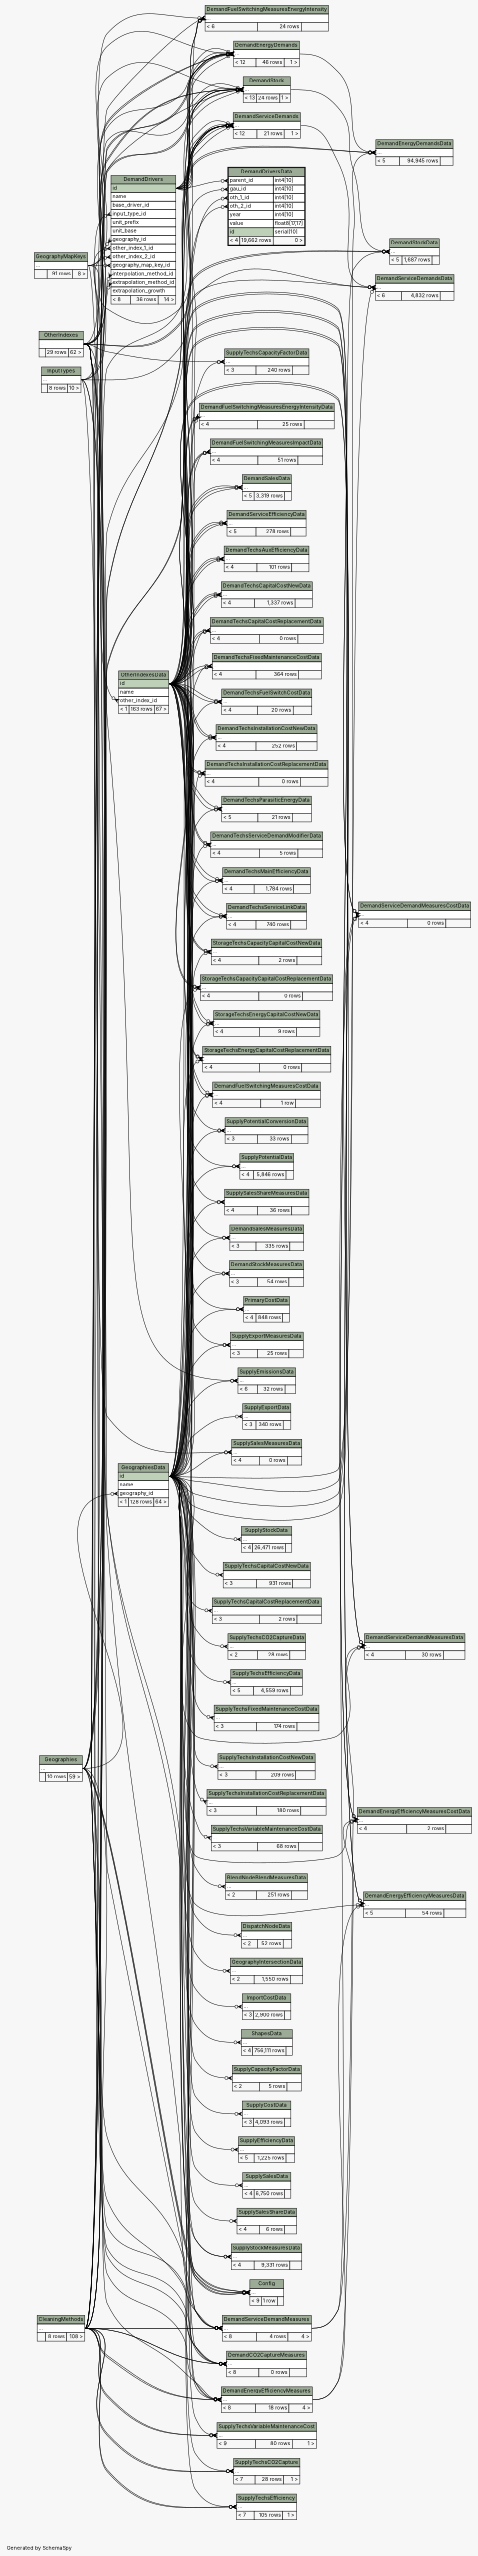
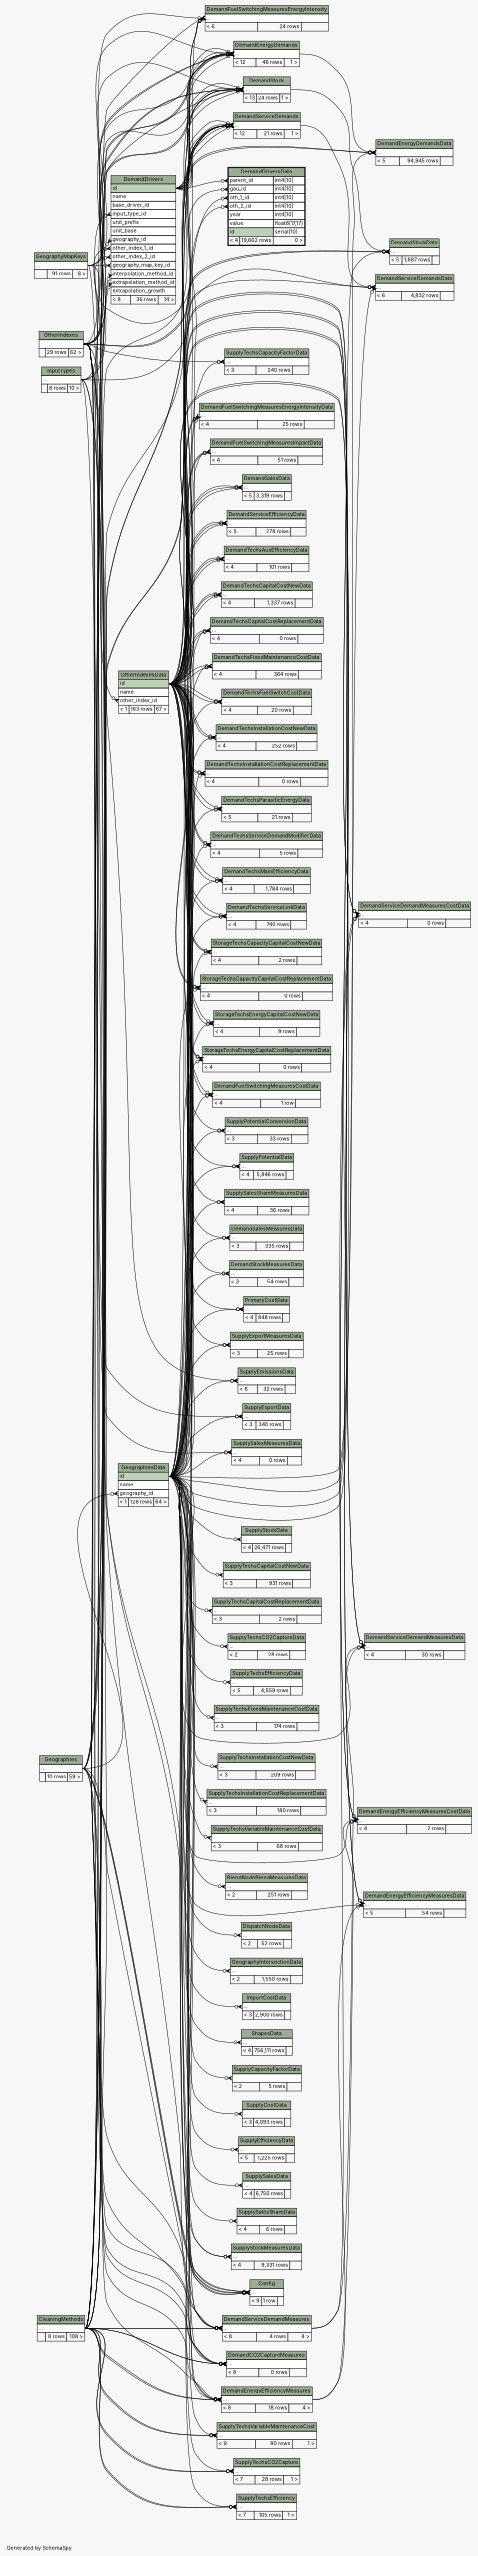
edge "OtherIndexes" -> "SupplyExportData": added
